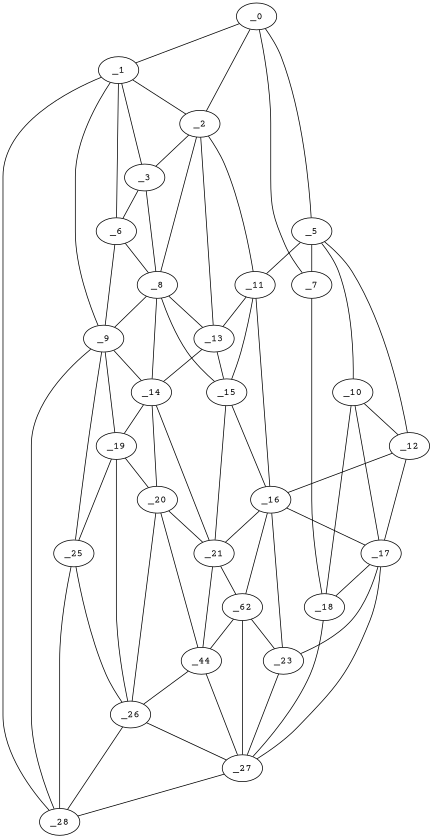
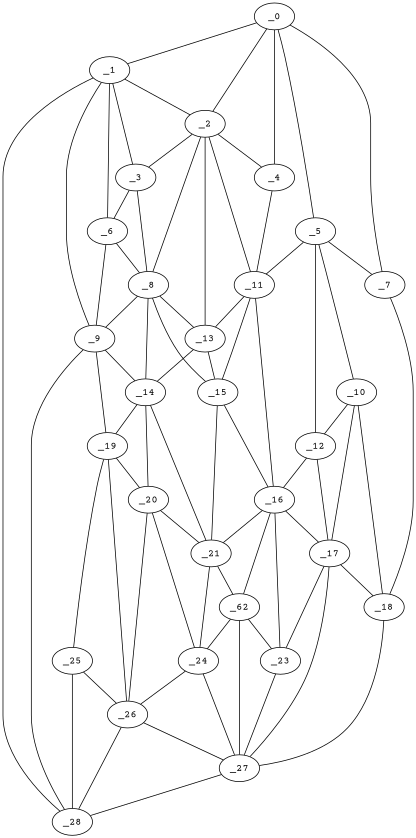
node "_4": added
edge "_9" -- "_25": removed
node "_44": label "_44" -> "_24"
